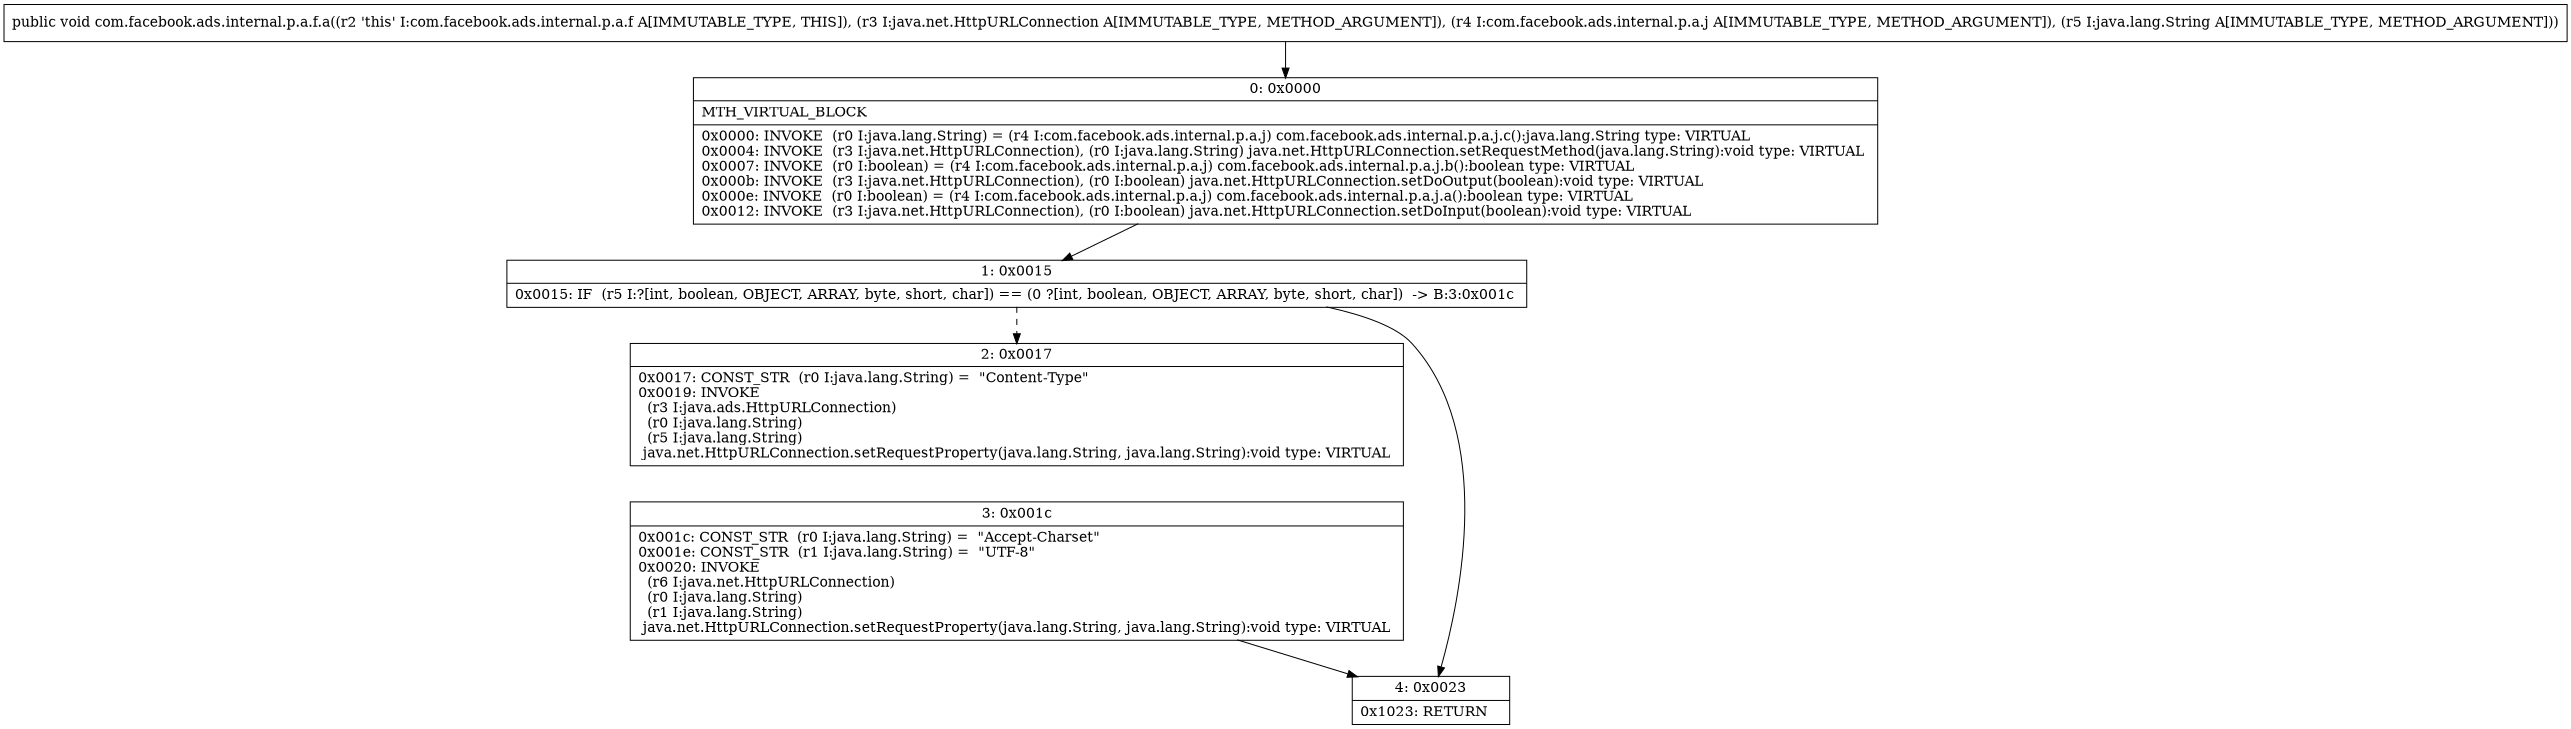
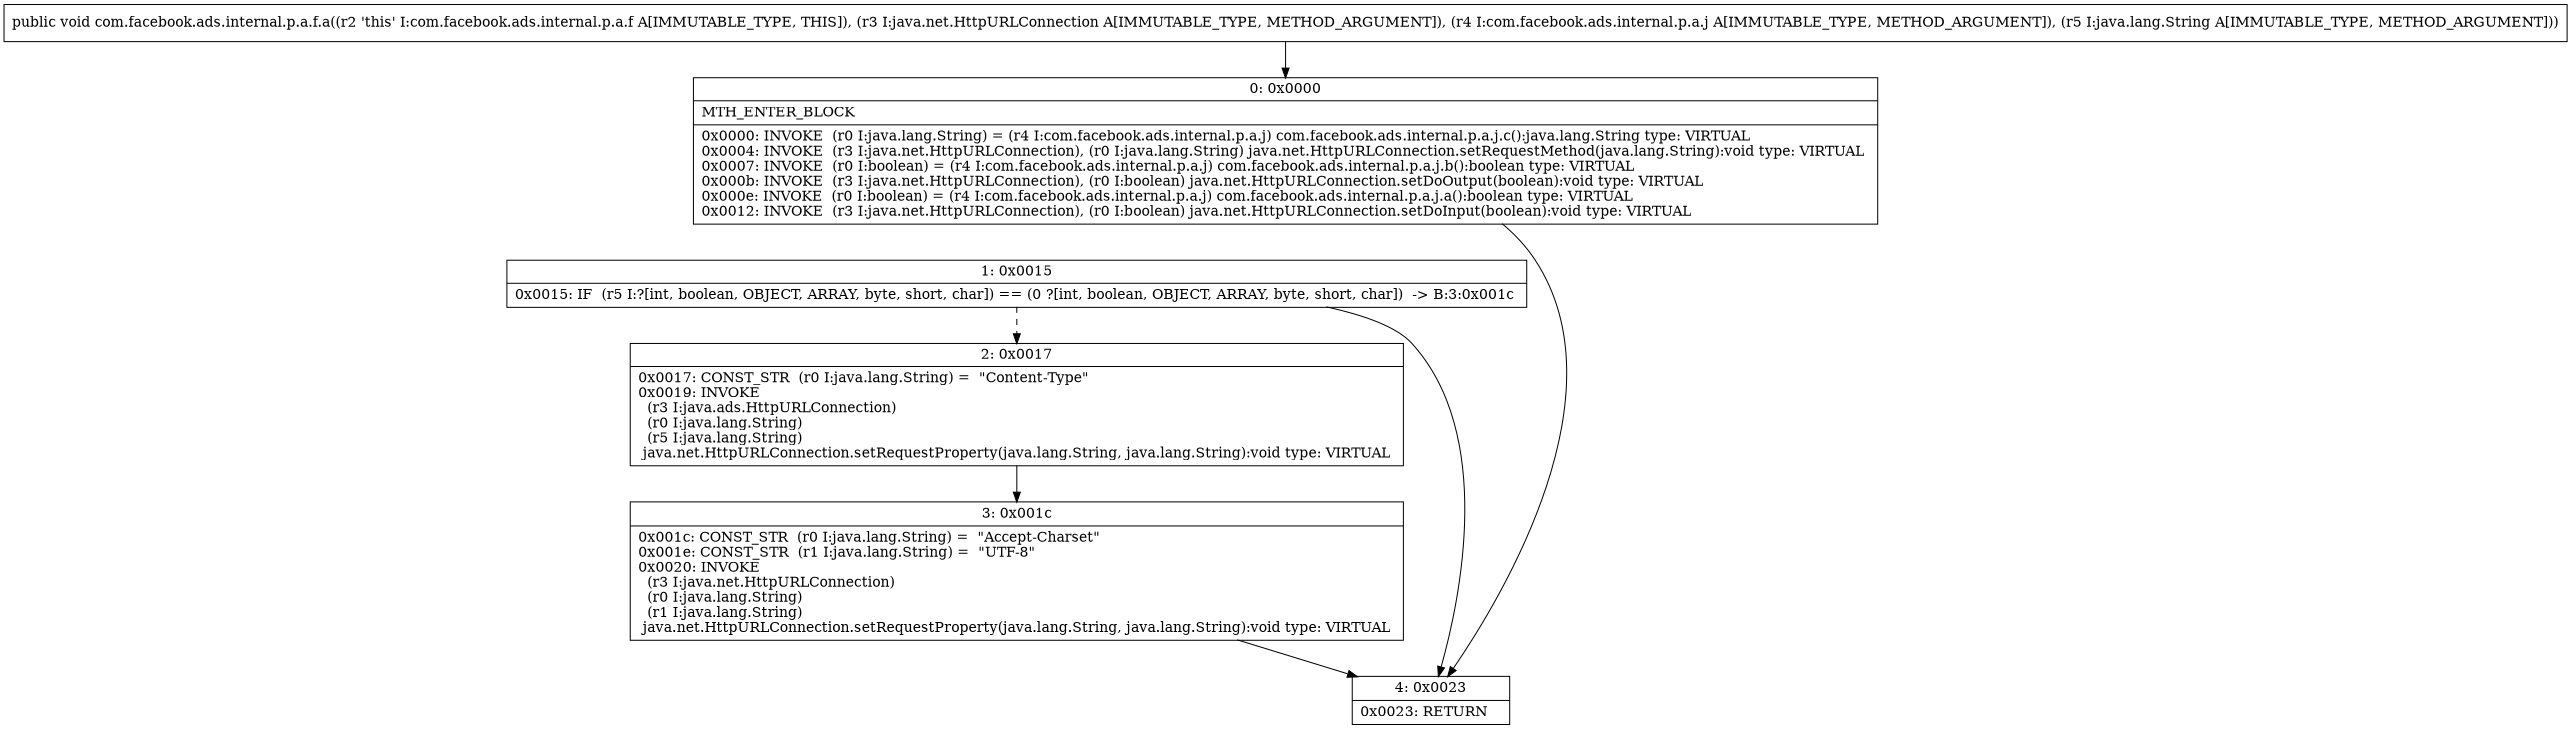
node "0: 0x0000": text "MTH_VIRTUAL_BLOCK" -> "MTH_ENTER_BLOCK"
edge "0: 0x0000" -> "1: 0x0015": now "0: 0x0000" -> "4: 0x0023"
edge "2: 0x0017" -> "3: 0x001c": added
node "3: 0x001c": text "(r6 I:java.net.HttpURLConnection)" -> "(r3 I:java.net.HttpURLConnection)"
node "4: 0x0023": text "0x1023: RETURN" -> "0x0023: RETURN"
